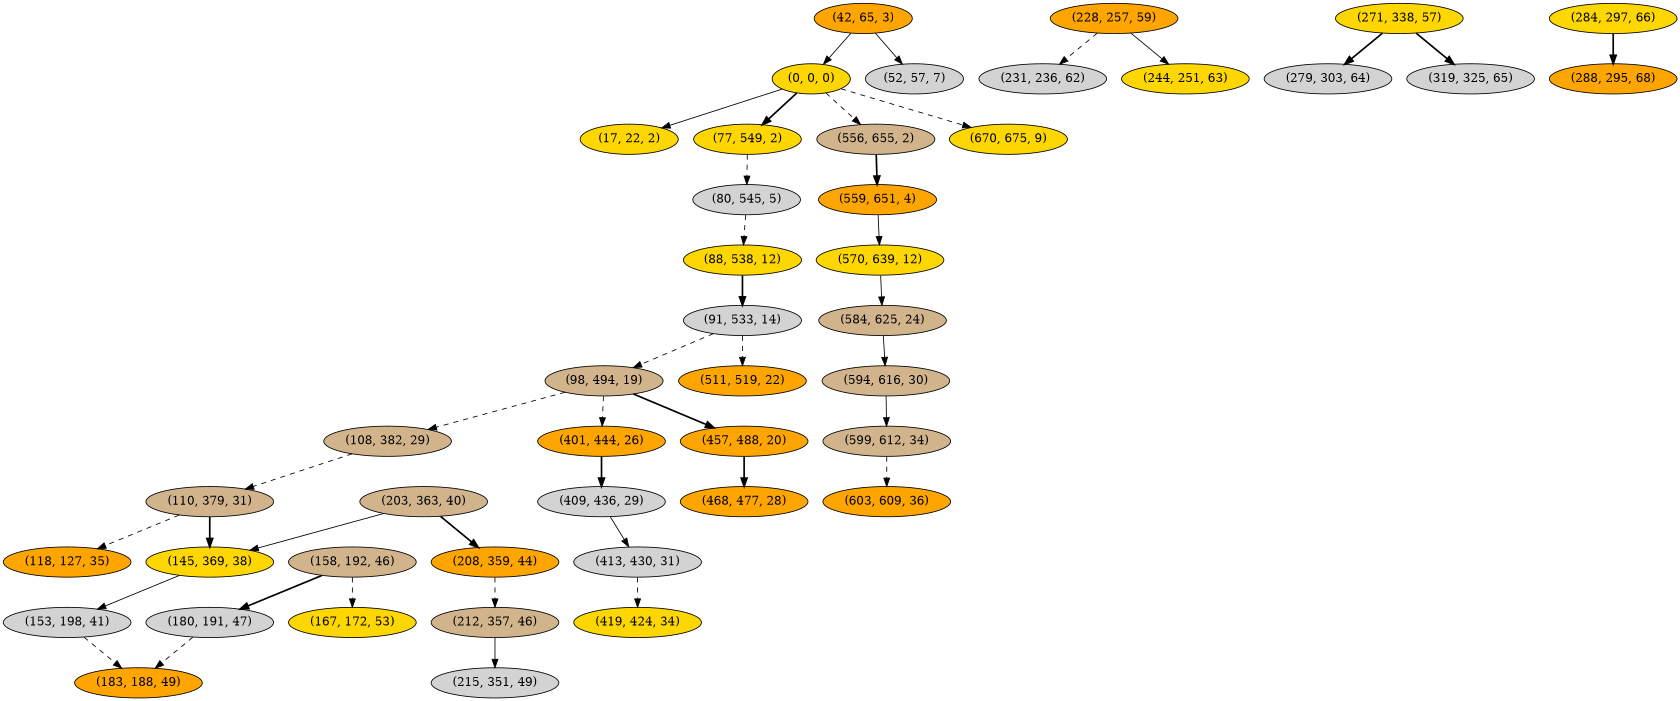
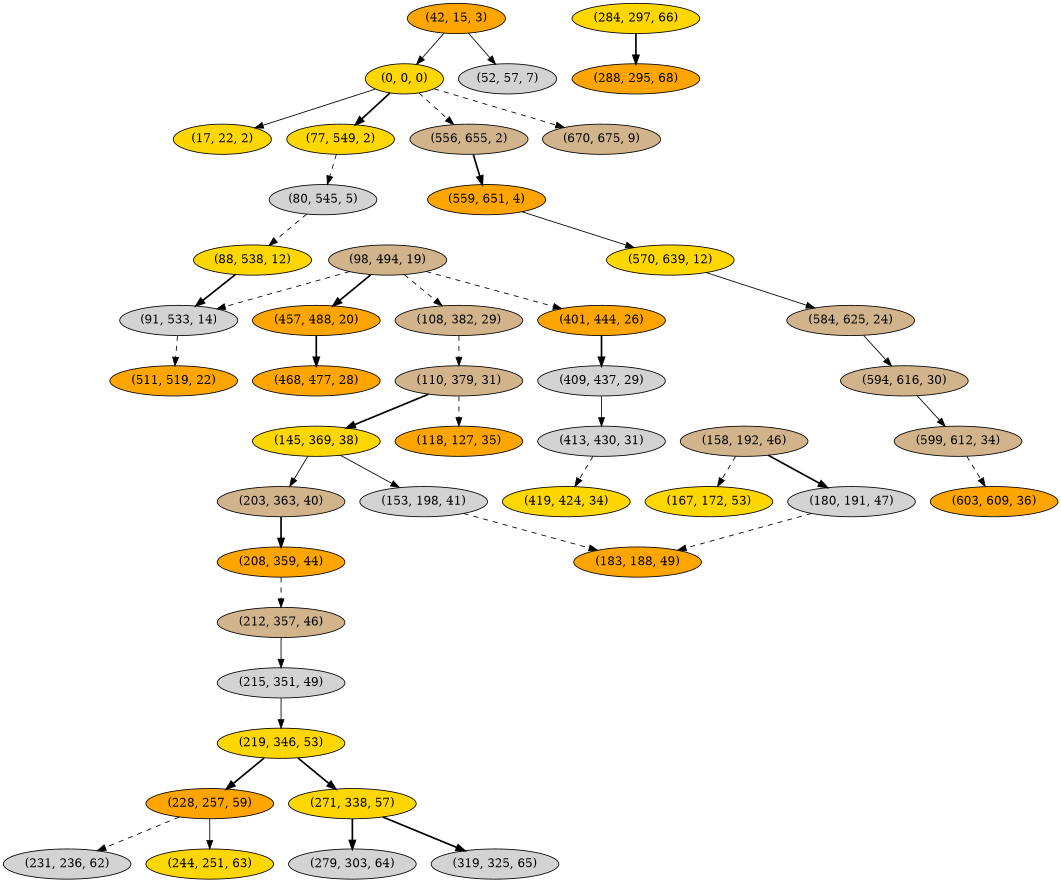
node "(42, 65, 3)": label "(42, 65, 3)" -> "(42, 15, 3)"
node "(670, 675, 9)": fillcolor gold -> tan
edge "(91, 533, 14)" -> "(98, 494, 19)": reversed
node "(409, 436, 29)": label "(409, 436, 29)" -> "(409, 437, 29)"
edge "(203, 363, 40)" -> "(145, 369, 38)": reversed
node "(219, 346, 53)": added
